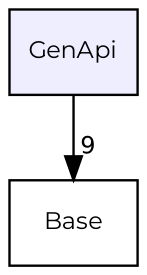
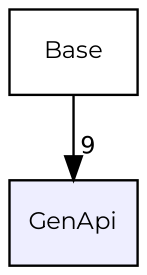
edge "GenApi" -> "Base": reversed
